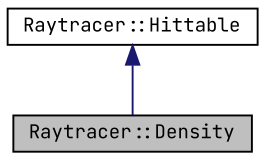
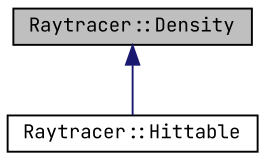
edge "Raytracer::Density" -> "Raytracer::Hittable": reversed
